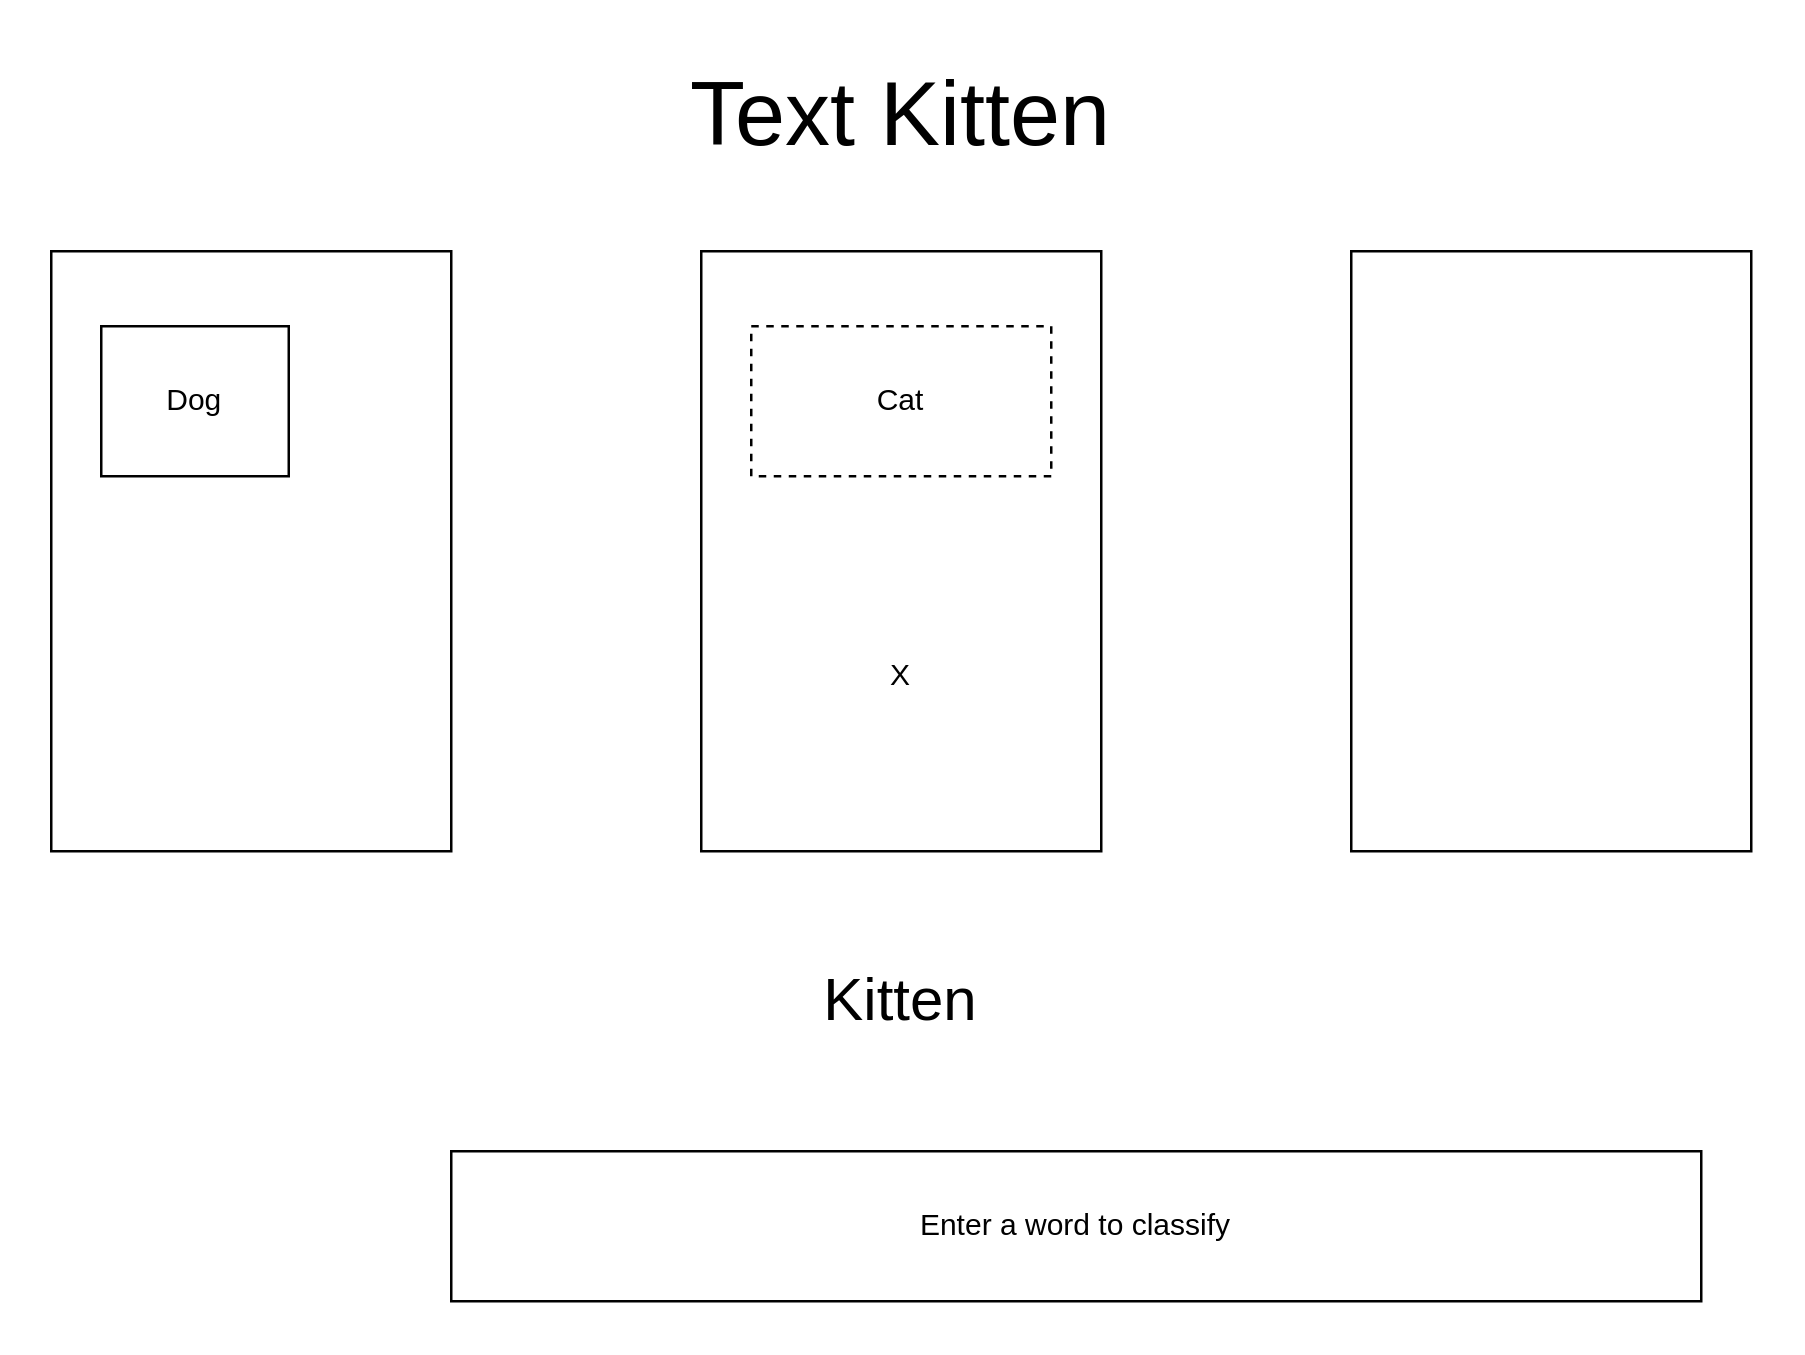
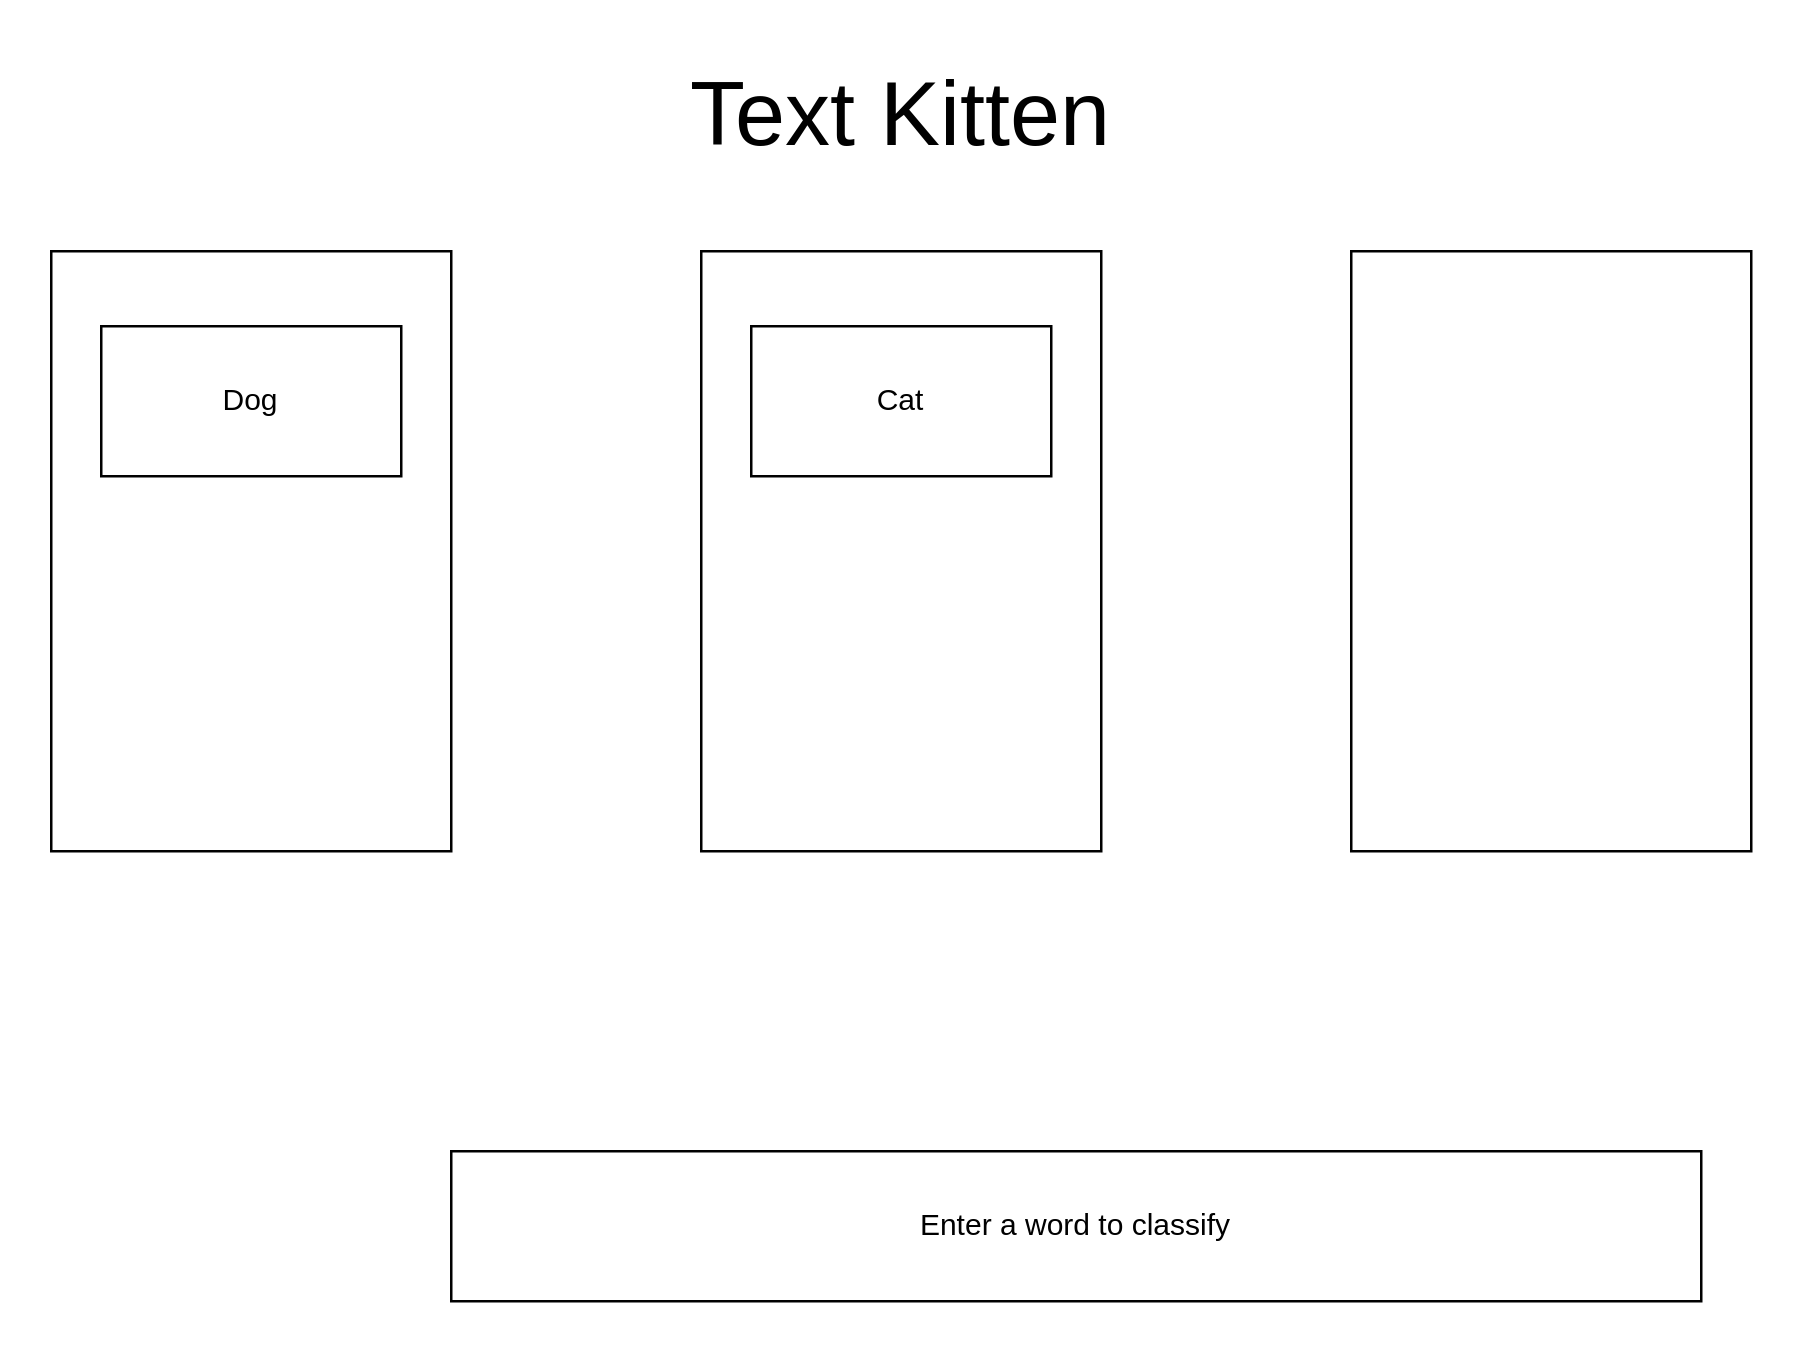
node "Dog": size 188x150 -> 300x150
node "Cat": style dashed -> solid
node "X": removed
node "Kitten": removed
